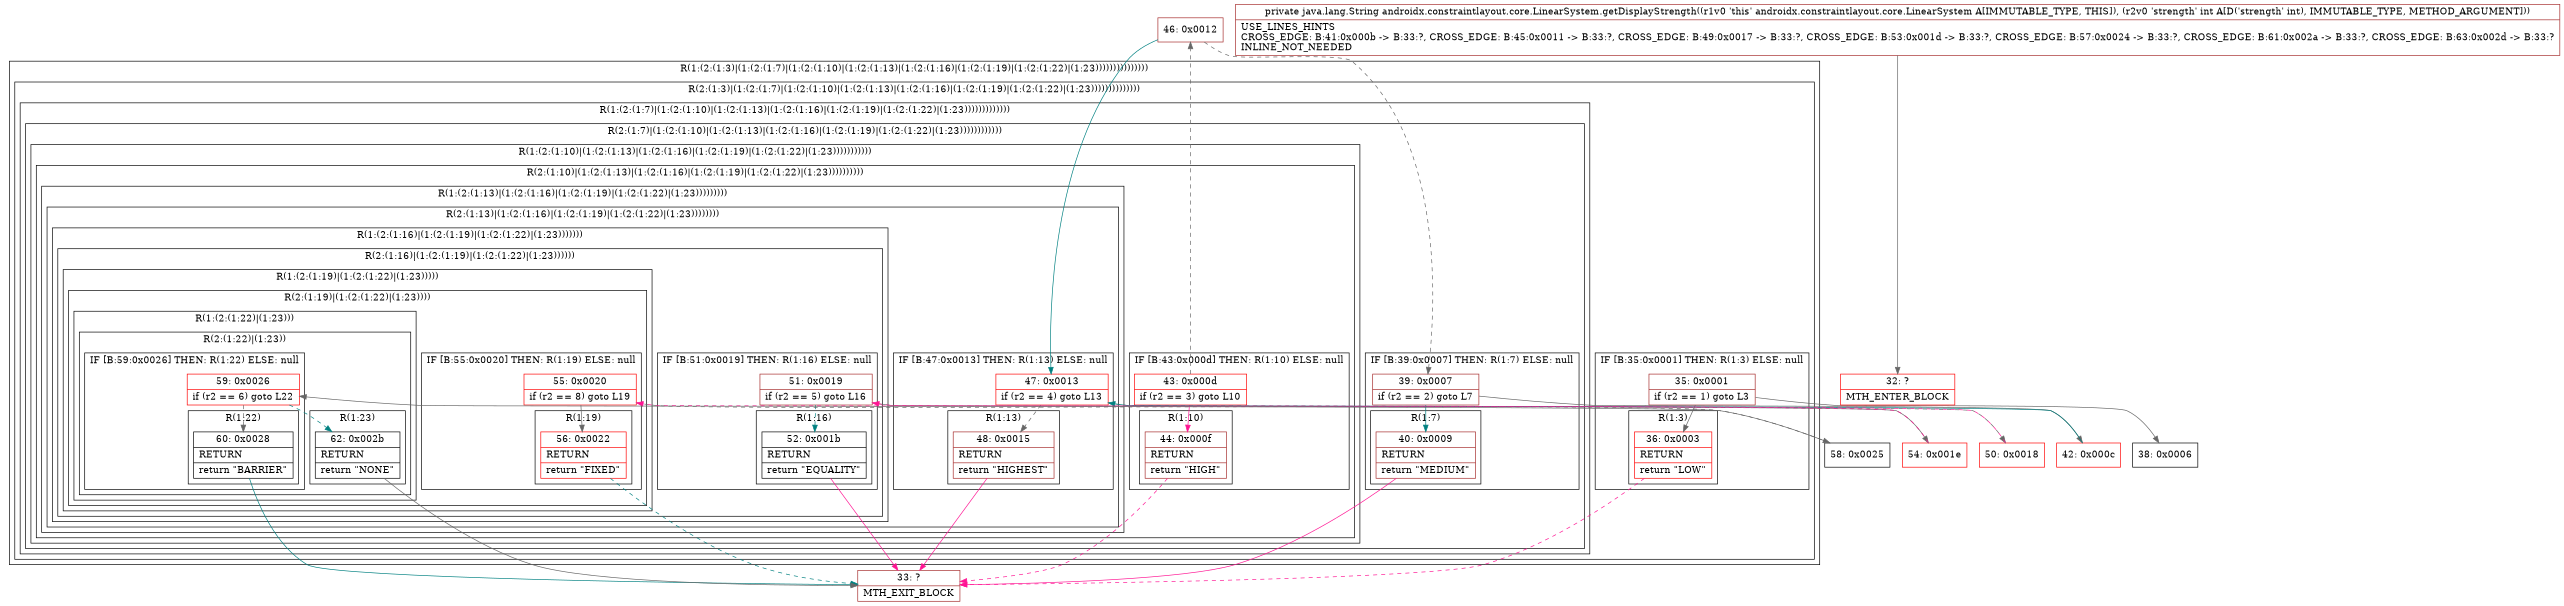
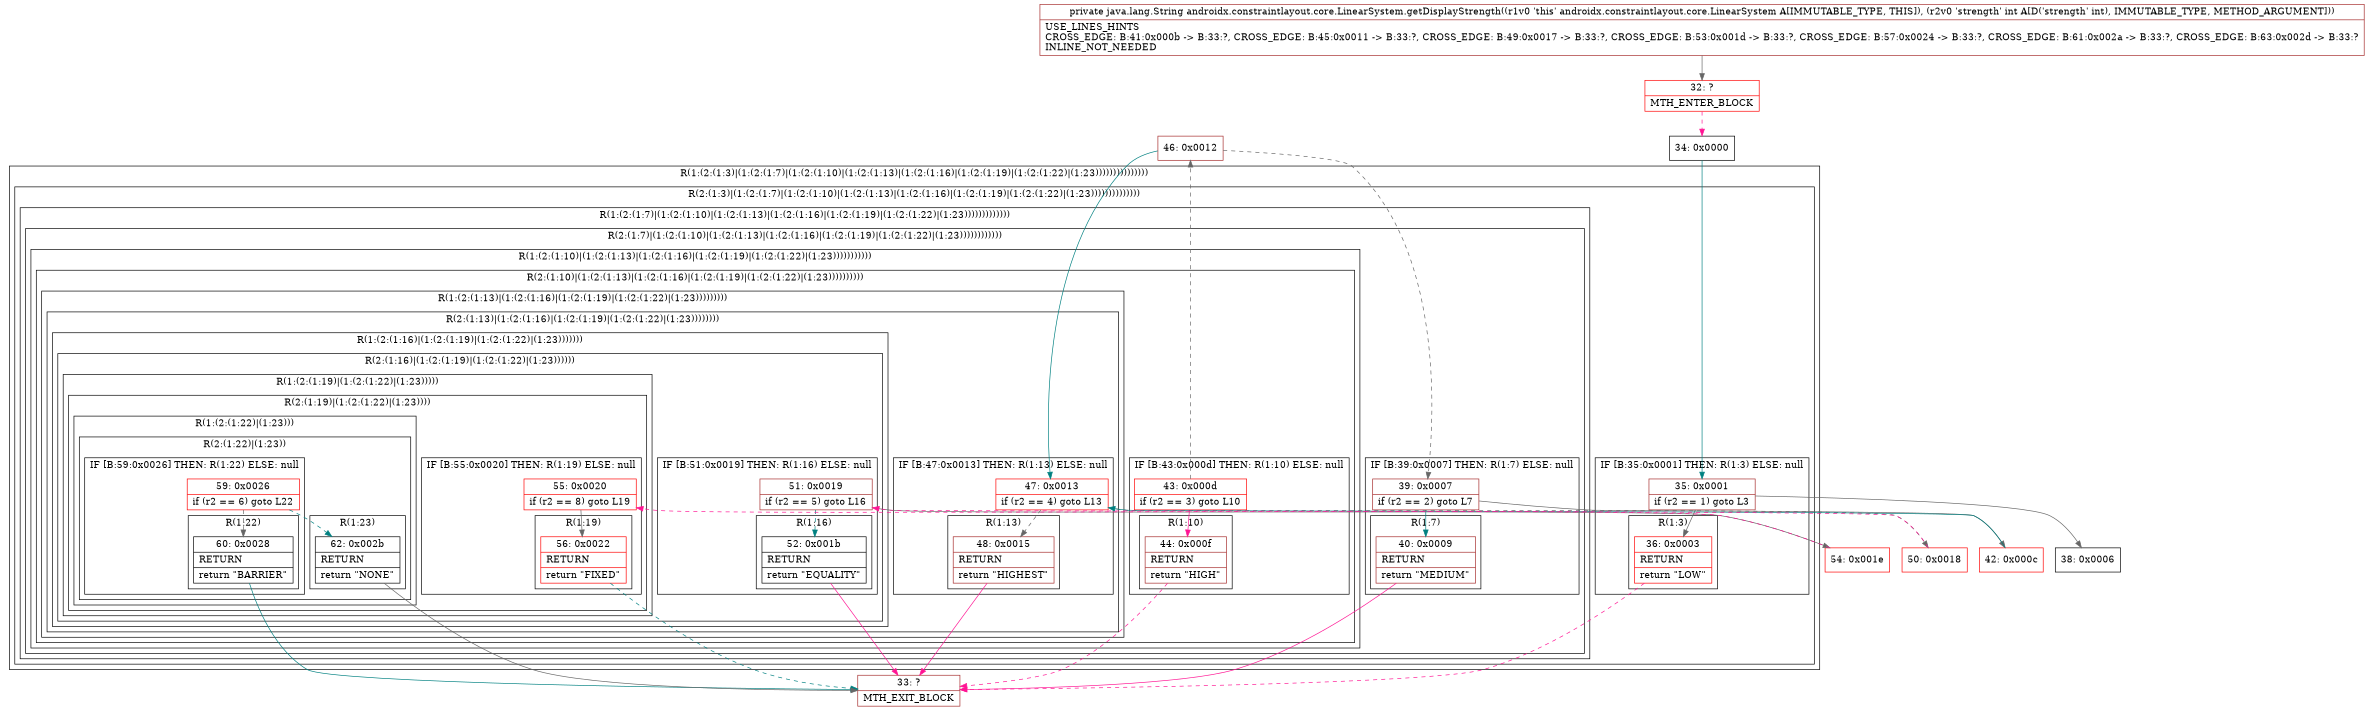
node "34: 0x0000": added
node "58: 0x0025": removed
